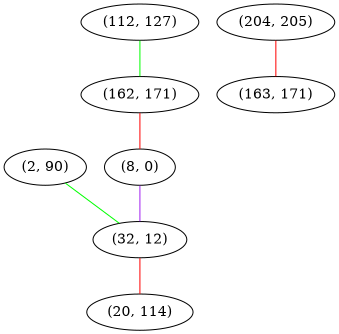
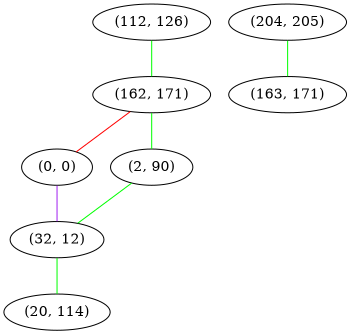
node "(112, 127)": label "(112, 127)" -> "(112, 126)"
edge "(204, 205)" -- "(163, 171)": color red -> green
edge "(162, 171)" -- "(2, 90)": added
node "(8, 0)": label "(8, 0)" -> "(0, 0)"
edge "(32, 12)" -- "(20, 114)": color red -> green
